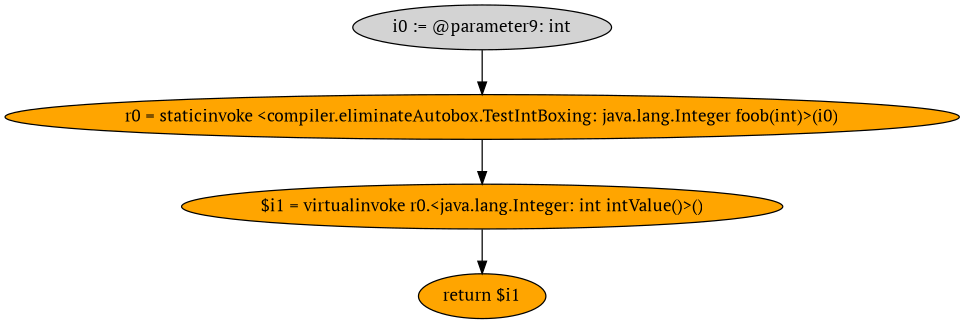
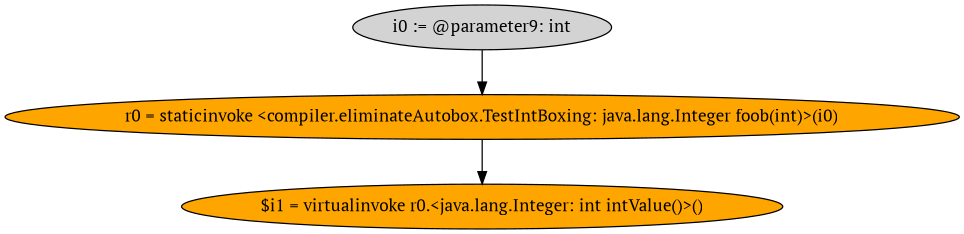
node "return $i1": removed
